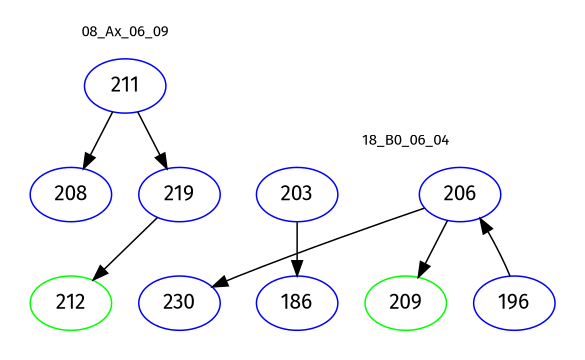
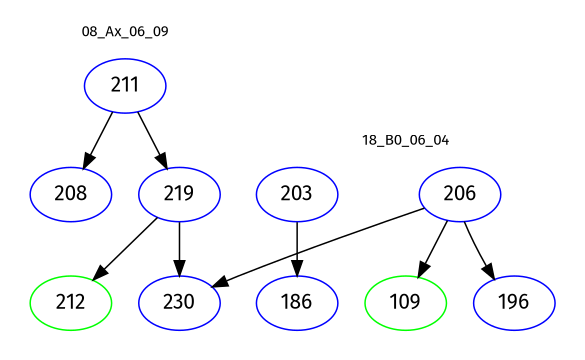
edge "219" -> "230": added
edge "196" -> "206": reversed
node "209": label "209" -> "109"
